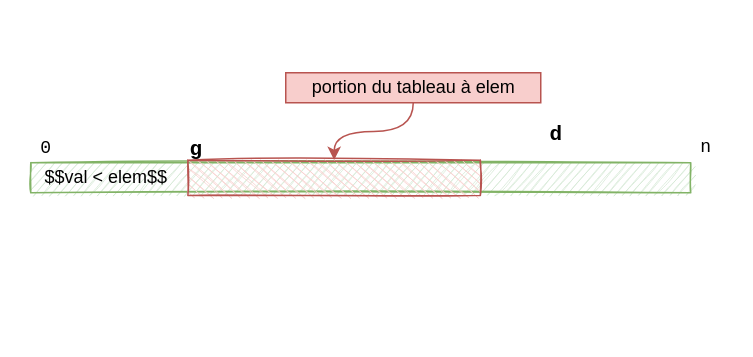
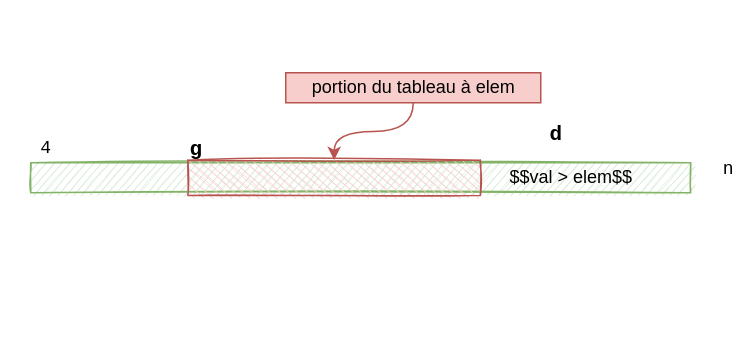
node "0": label "0" -> "4"
node "n": moved (706, 148) -> (728, 170)
node "$$val < elem$$": removed
node "$$val > elem$$": added
